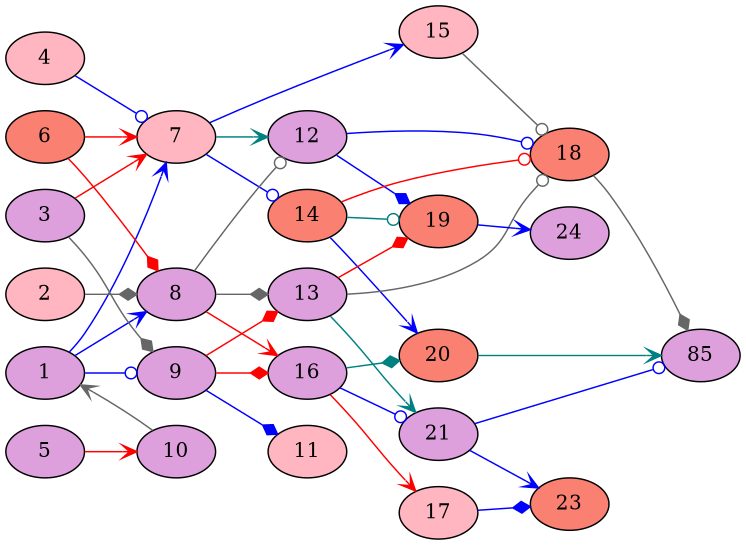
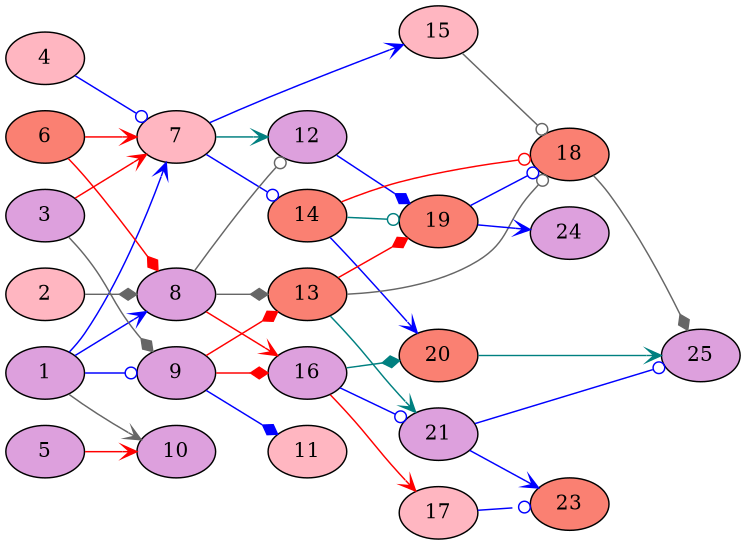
edge "12" -> "18": now "19" -> "18"
node "13": fillcolor plum -> salmon
node "85": label "85" -> "25"
edge "10" -> "1": reversed
edge "17" -> "23": arrowhead diamond -> odot
